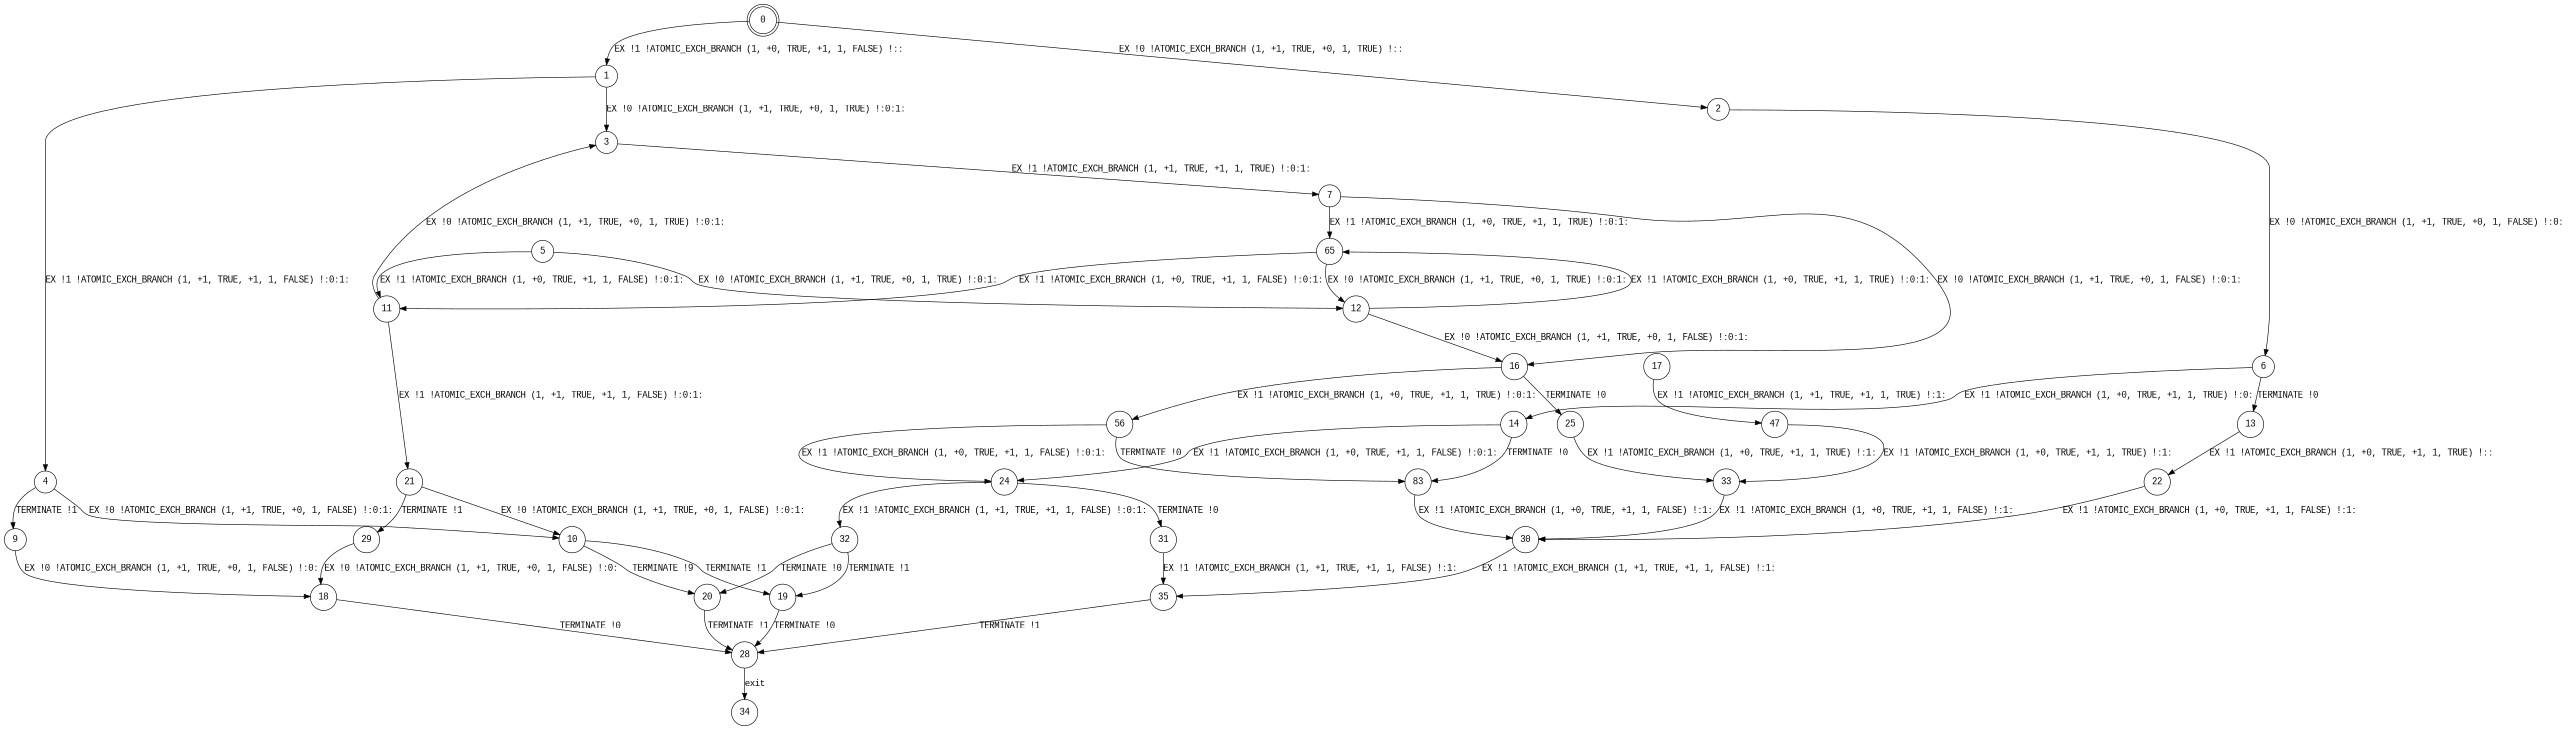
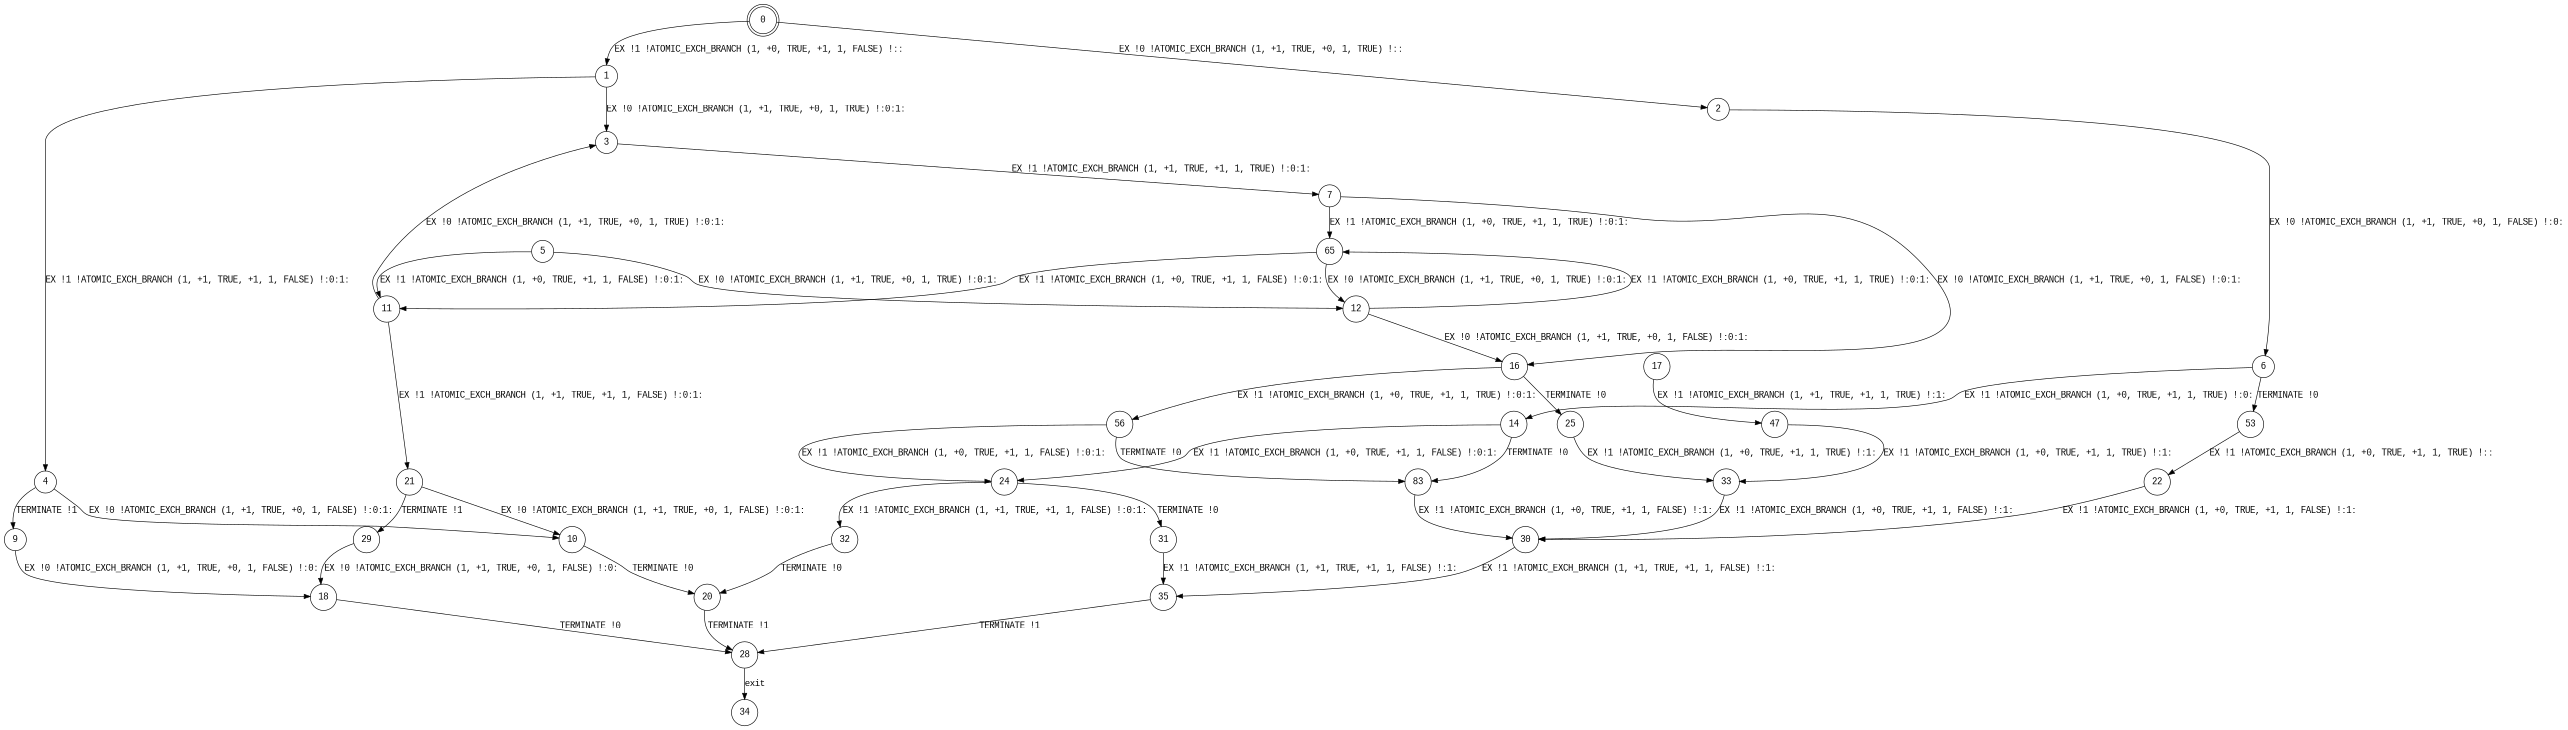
node "13": label "13" -> "53"
edge "10" -> "20": label "TERMINATE !9" -> "TERMINATE !0"
node "19": removed
